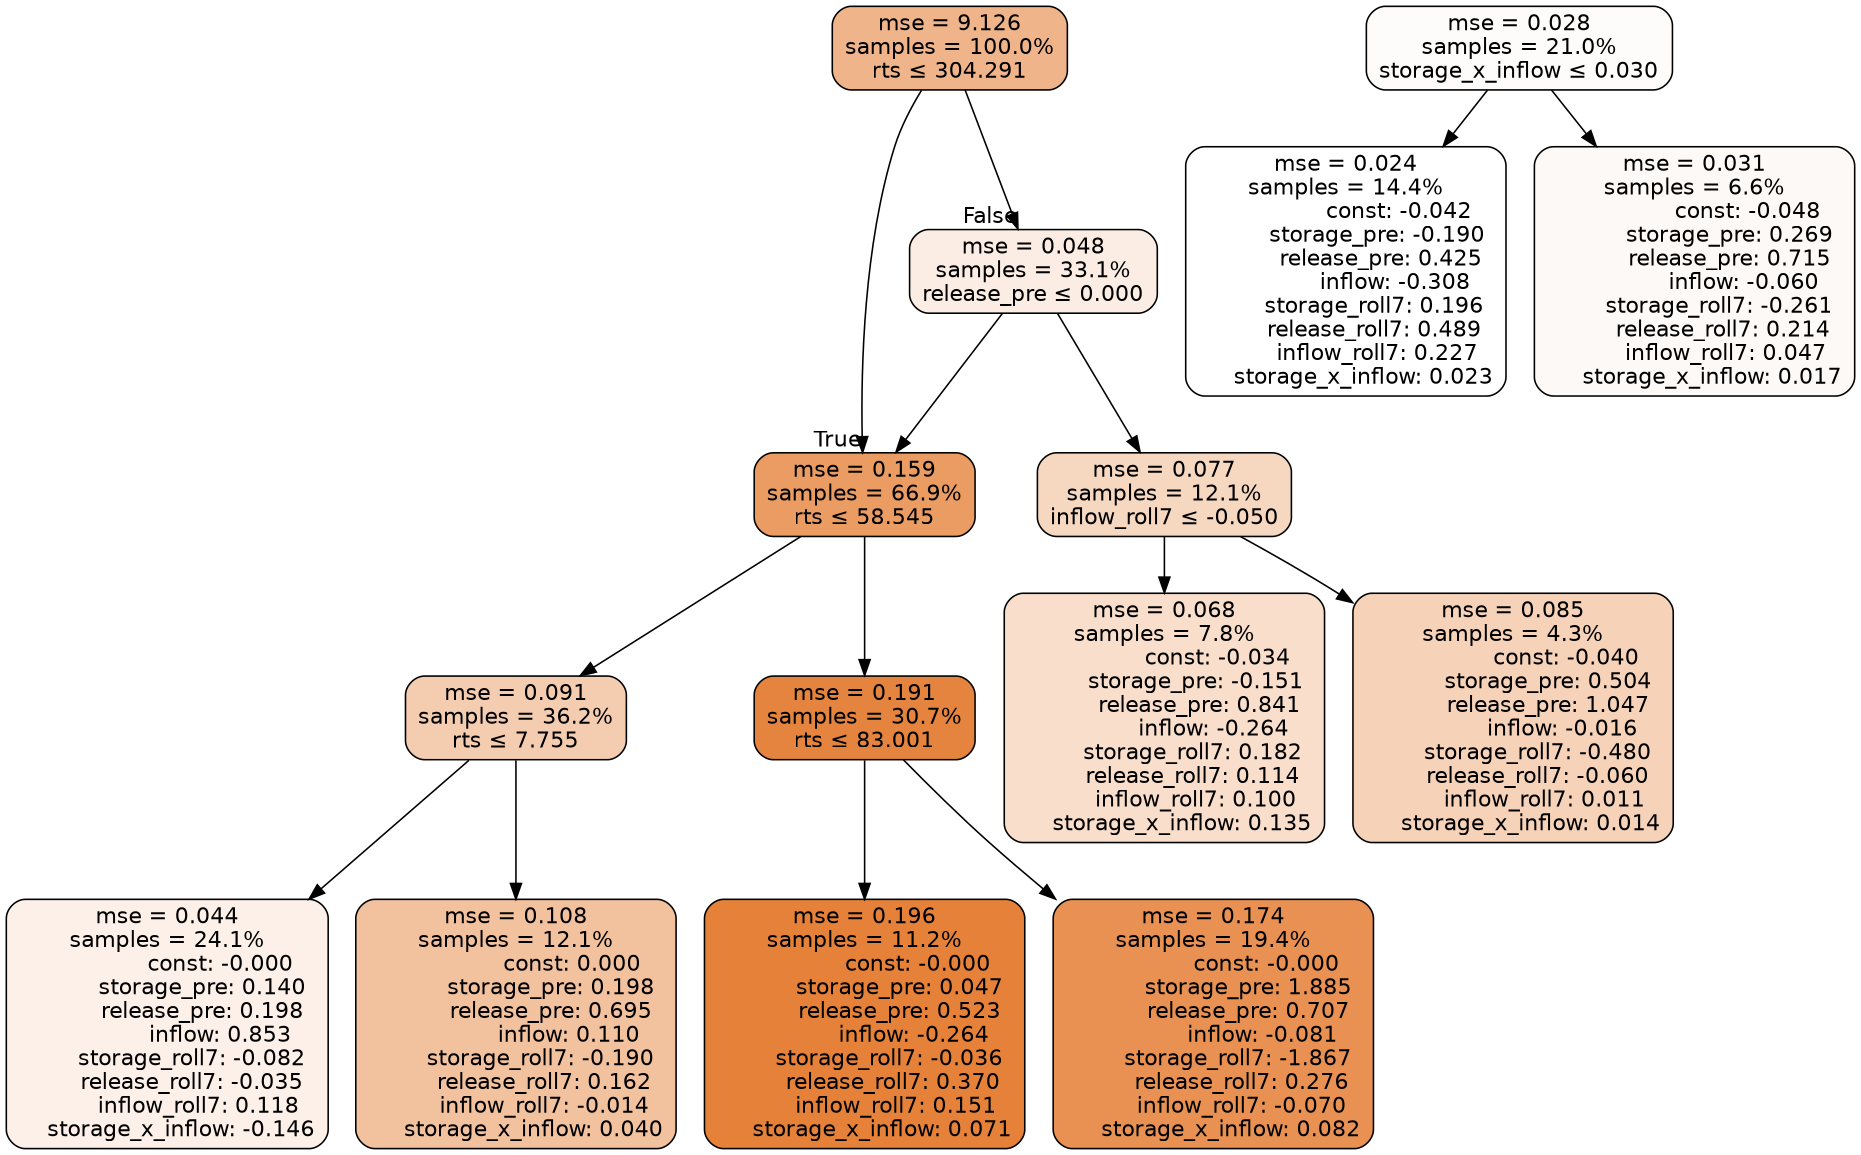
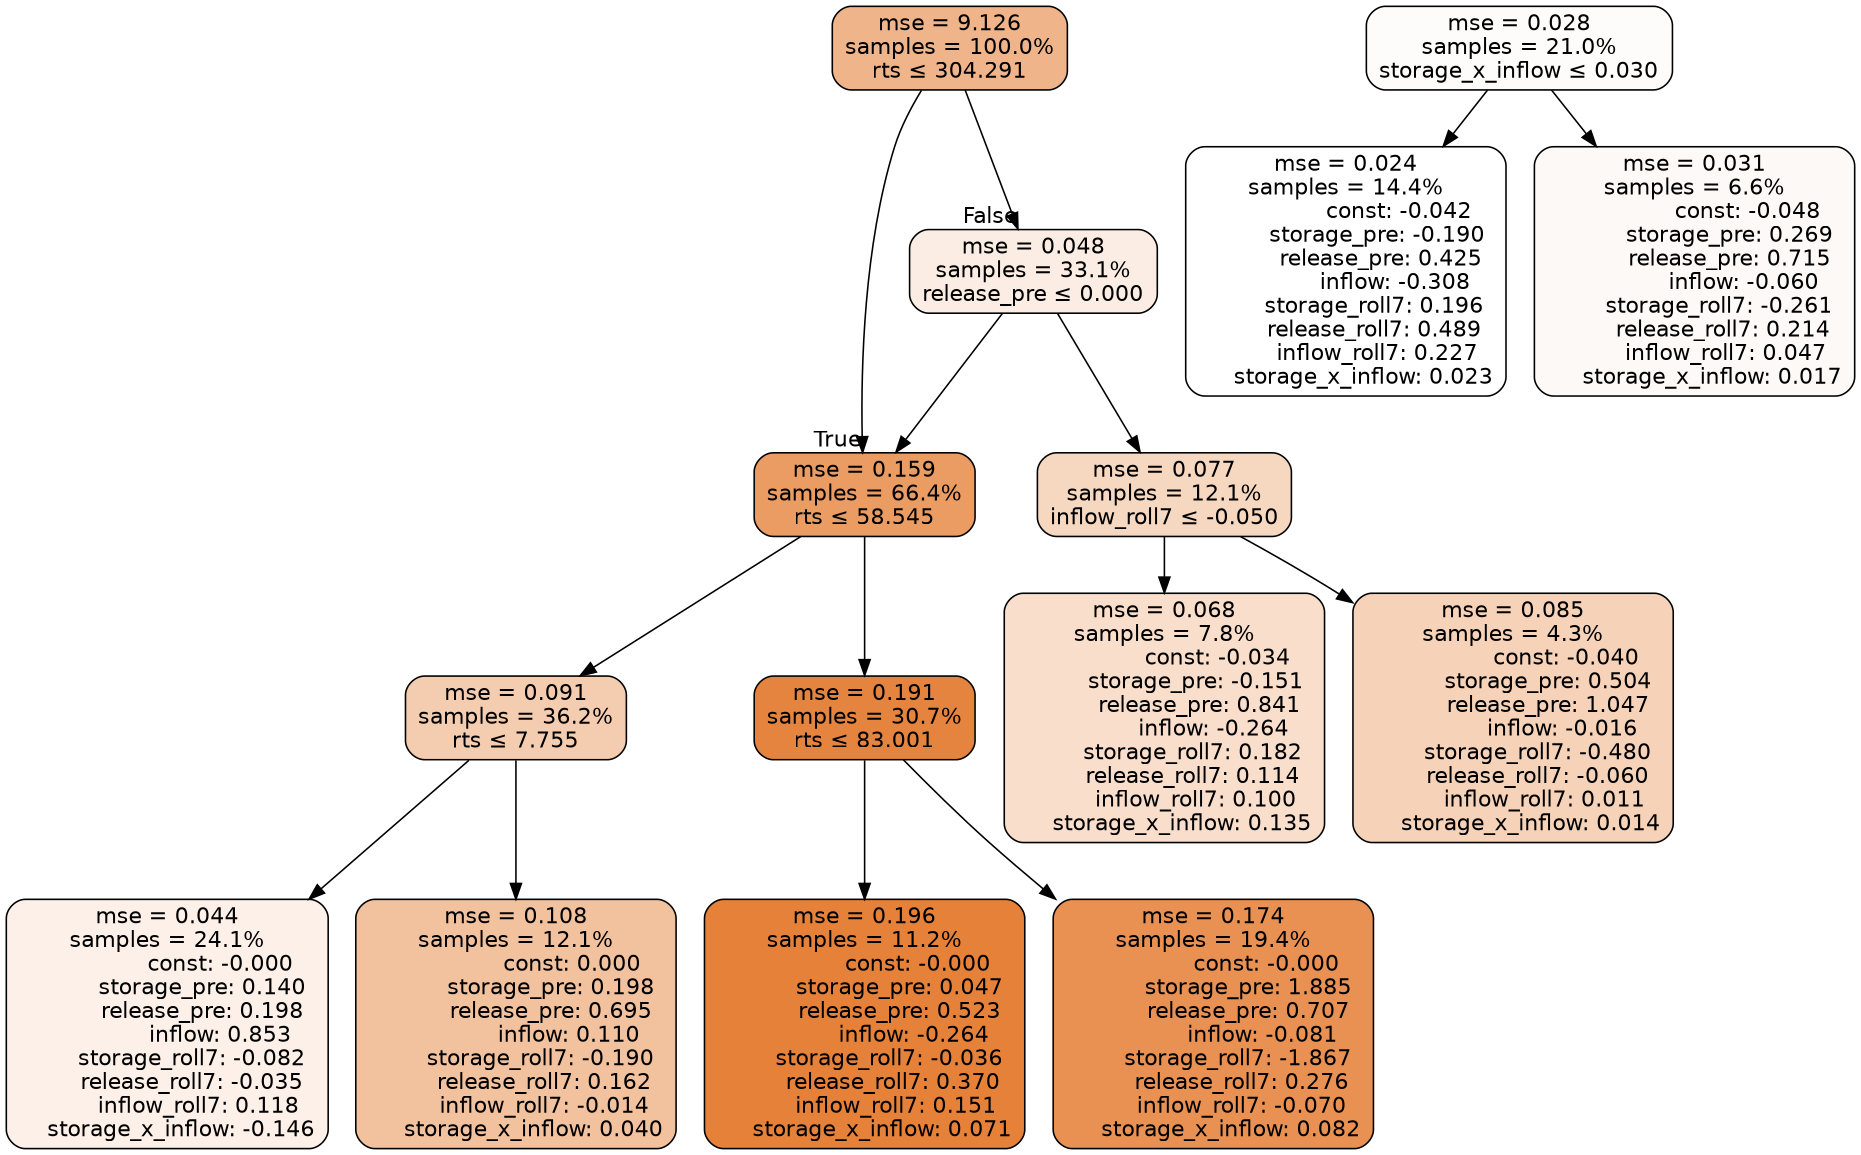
node "mse = 0.159 samples = 66.9% rts ≤ 58.545": label "mse = 0.159 samples = 66.9% rts ≤ 58.545" -> "mse = 0.159 samples = 66.4% rts ≤ 58.545"
